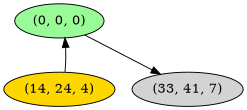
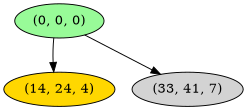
edge "(14, 24, 4)" -> "(0, 0, 0)": reversed
